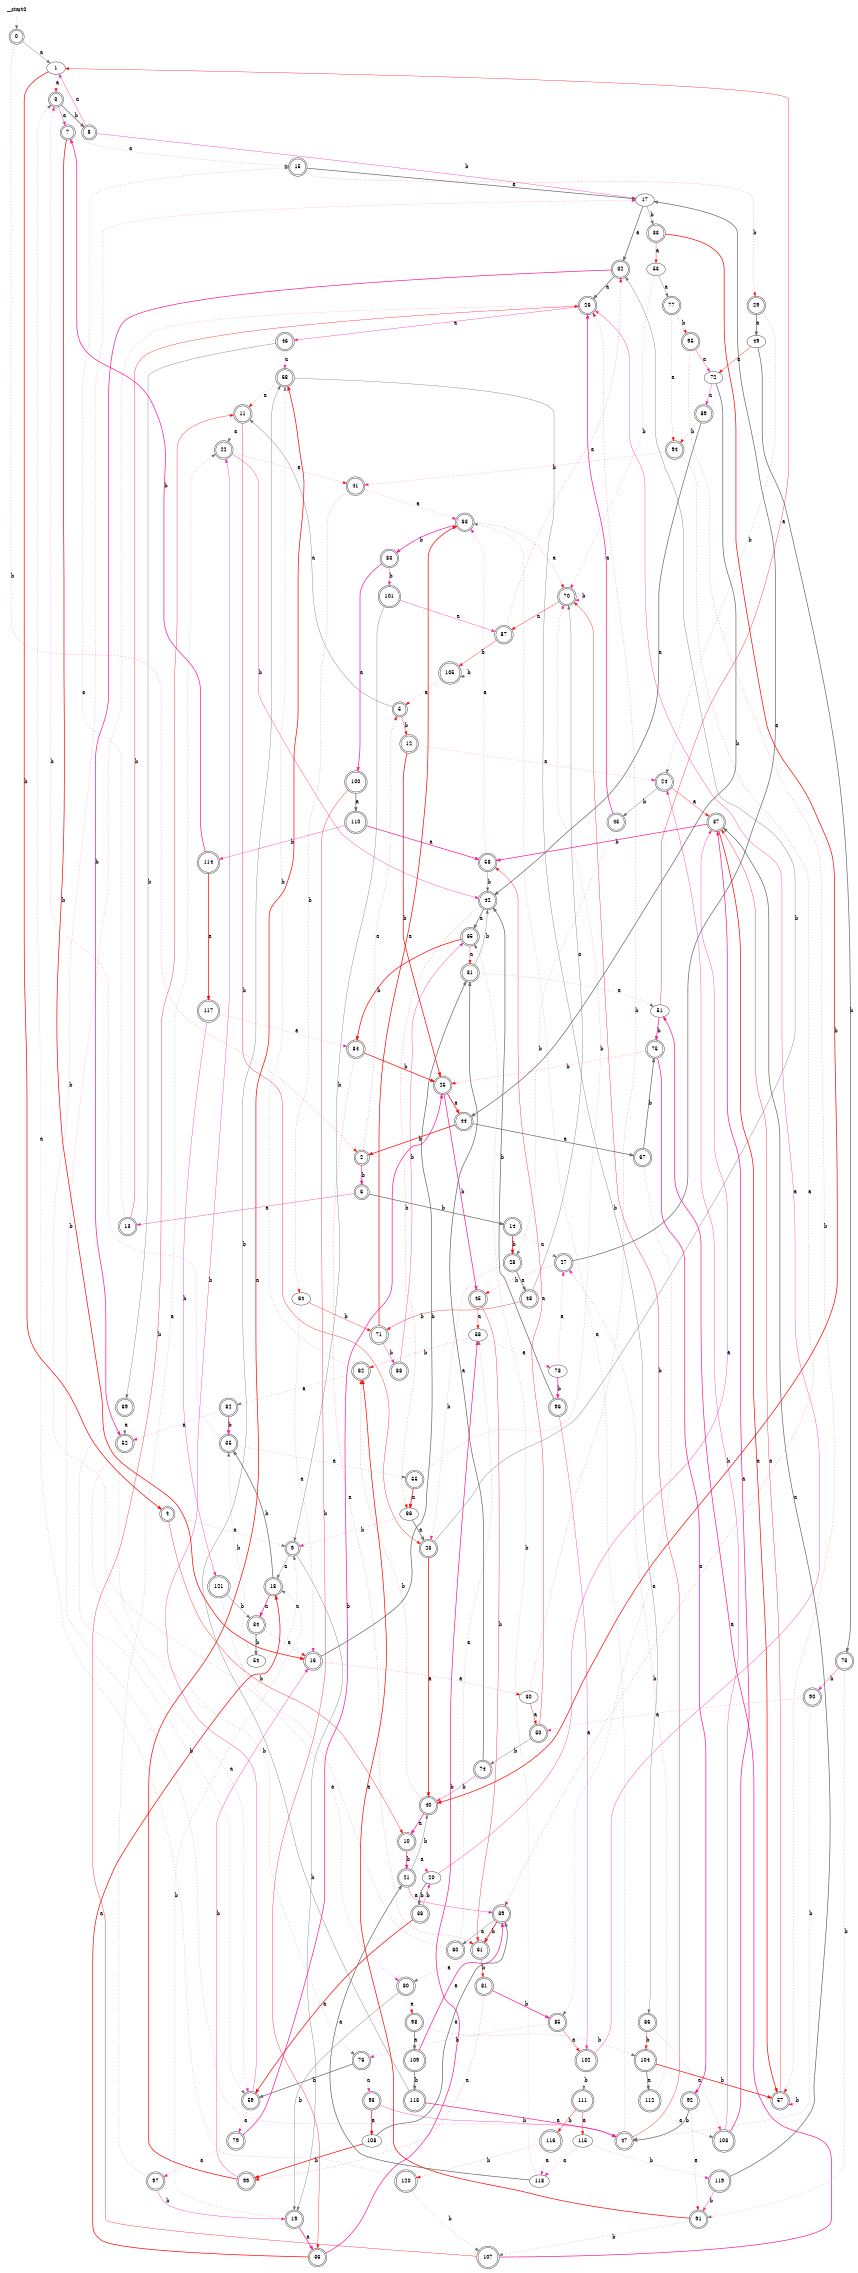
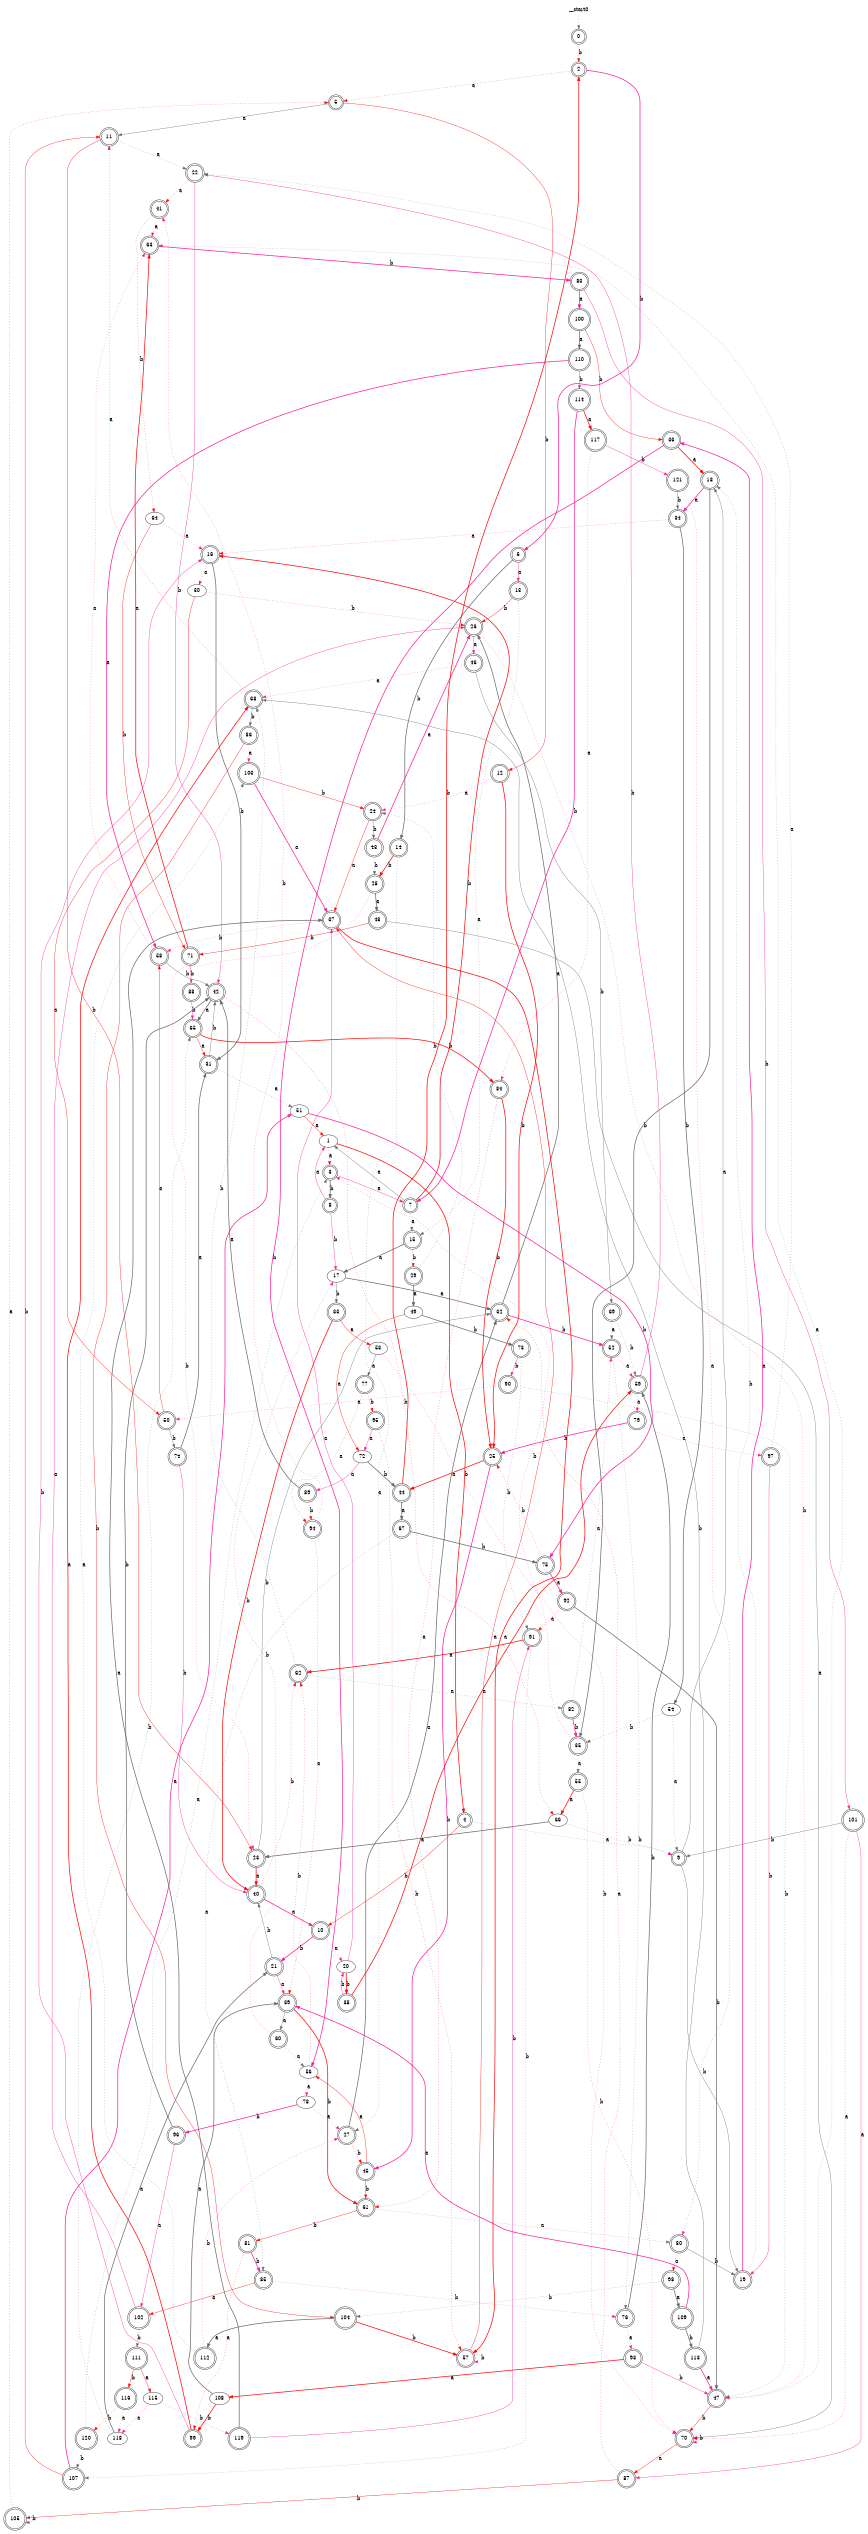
edge "0" -> "1": now "7" -> "1"
edge "63" -> "70": now "101" -> "70"
edge "27" -> "17": now "27" -> "32"
edge "37" -> "58": style bold -> dotted
edge "103" -> "24": color deeppink -> red
edge "20" -> "38": color gray40 -> red
